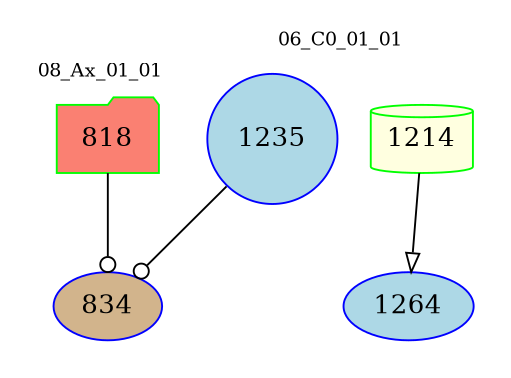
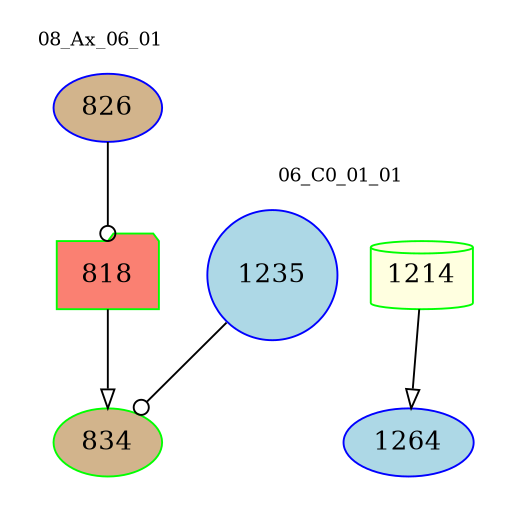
cluster "08_Ax_01_01": label "08_Ax_01_01" -> "08_Ax_06_01"
node "826": added
edge "818" -> "834": arrowhead odot -> onormal
node "834": color blue -> green
